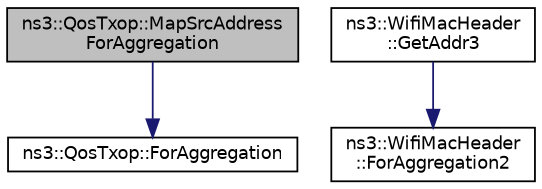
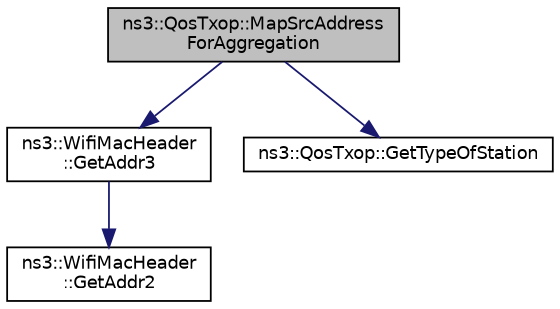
edge "ns3::QosTxop::MapSrcAddress ForAggregation" -> "ns3::WifiMacHeader ::GetAddr3": added
node "ns3::QosTxop::ForAggregation": label "ns3::QosTxop::ForAggregation" -> "ns3::QosTxop::GetTypeOfStation"
node "ns3::WifiMacHeader ::ForAggregation2": label "ns3::WifiMacHeader ::ForAggregation2" -> "ns3::WifiMacHeader ::GetAddr2"
